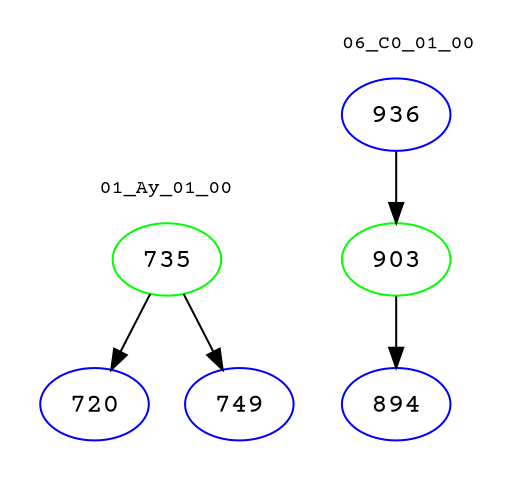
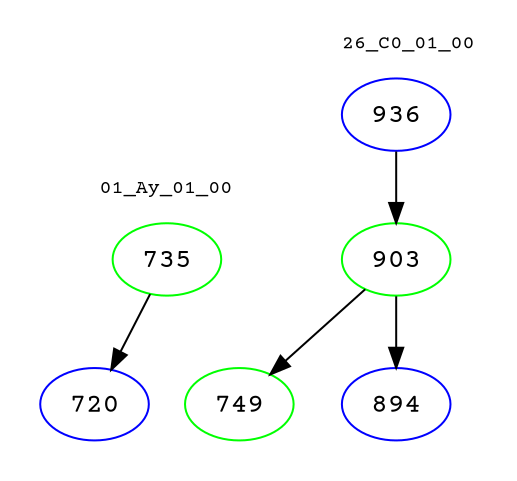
cluster "06_C0_01_00": label "06_C0_01_00" -> "26_C0_01_00"
edge "735" -> "749": now "903" -> "749"
node "749": color blue -> green
